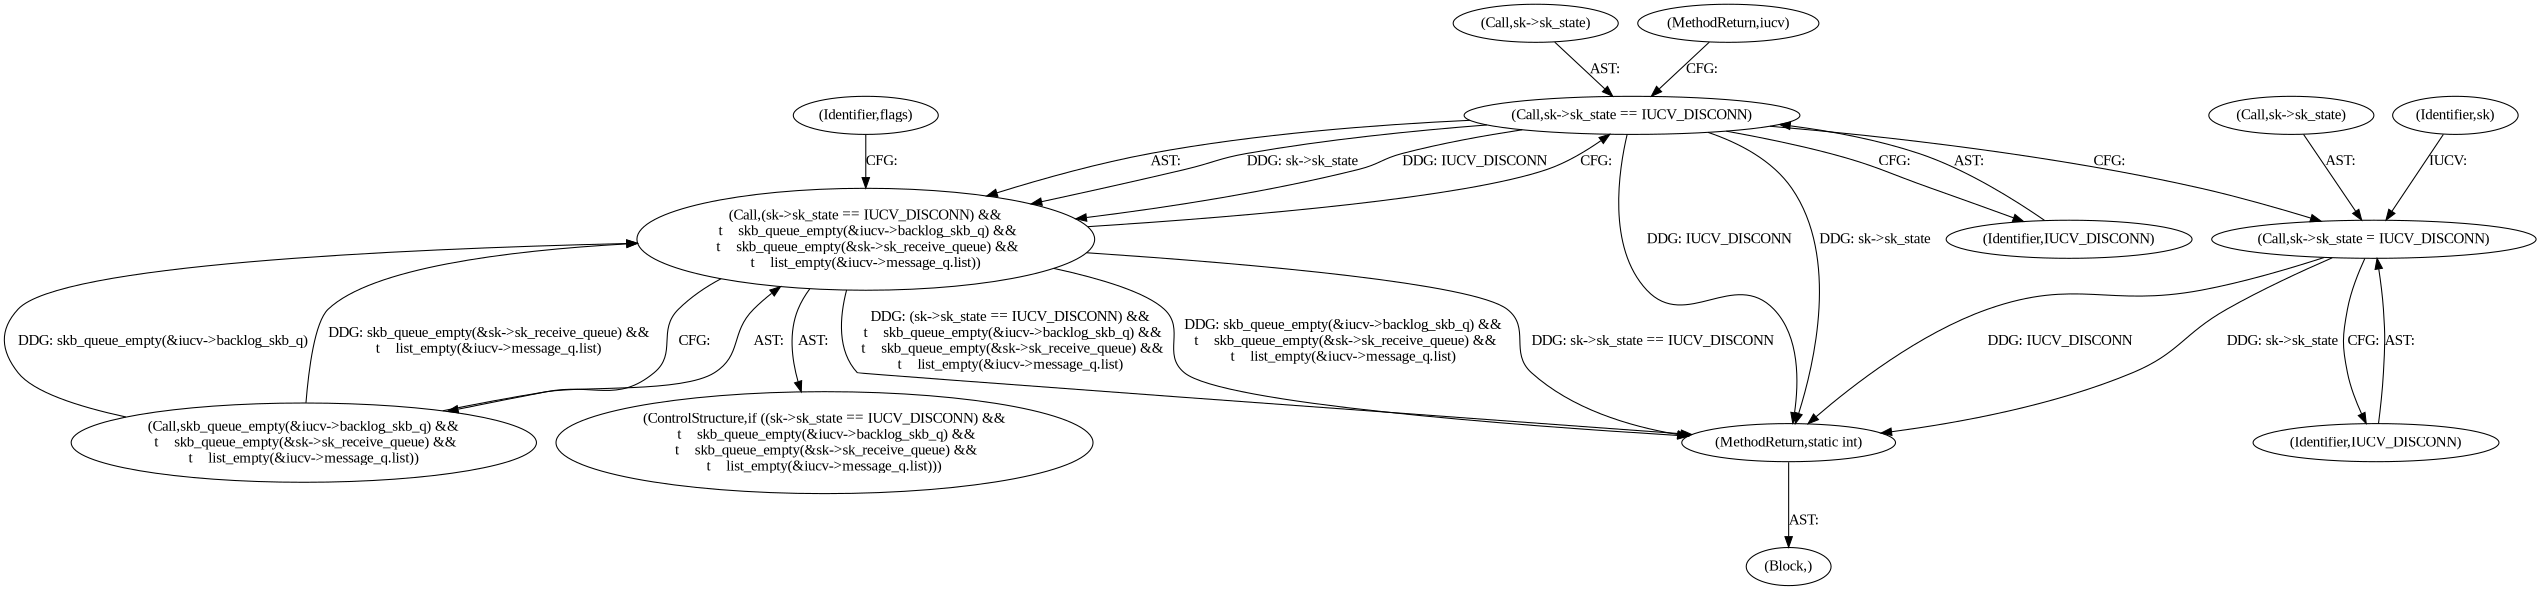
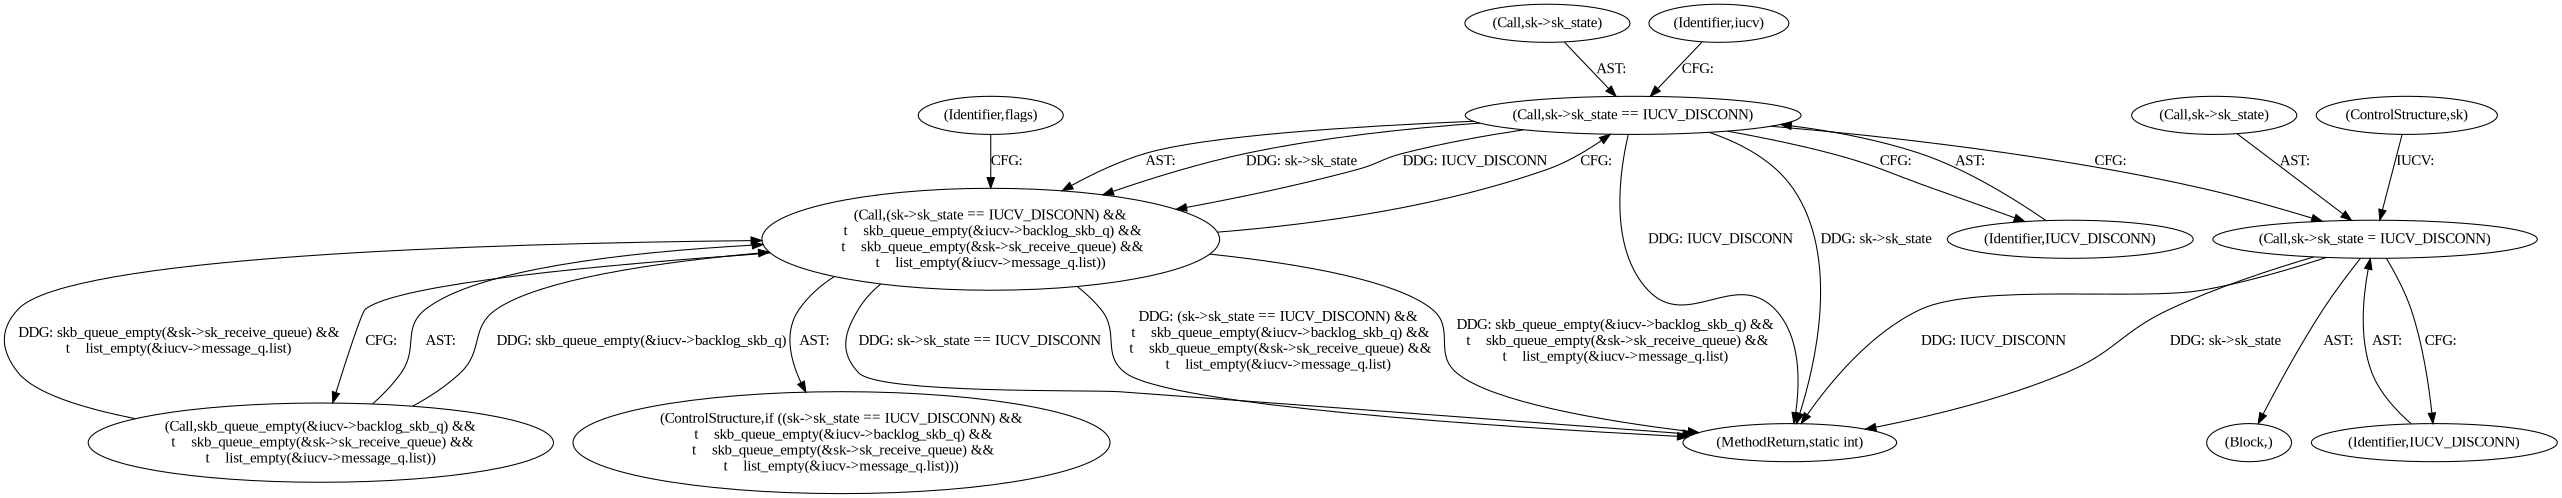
node "(MethodReturn,iucv)": label "(MethodReturn,iucv)" -> "(Identifier,iucv)"
node "(Identifier,sk)": label "(Identifier,sk)" -> "(ControlStructure,sk)"
edge "(MethodReturn,static int)" -> "(Block,)": now "(Call,sk->sk_state = IUCV_DISCONN)" -> "(Block,)"
